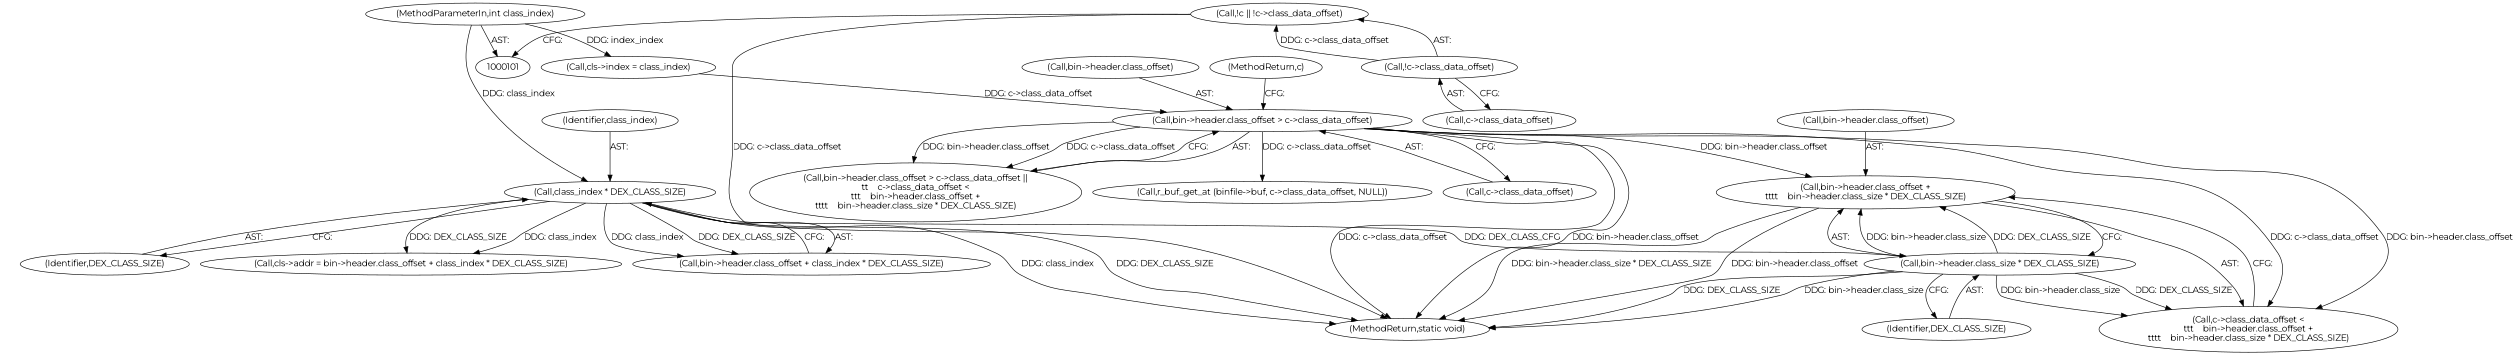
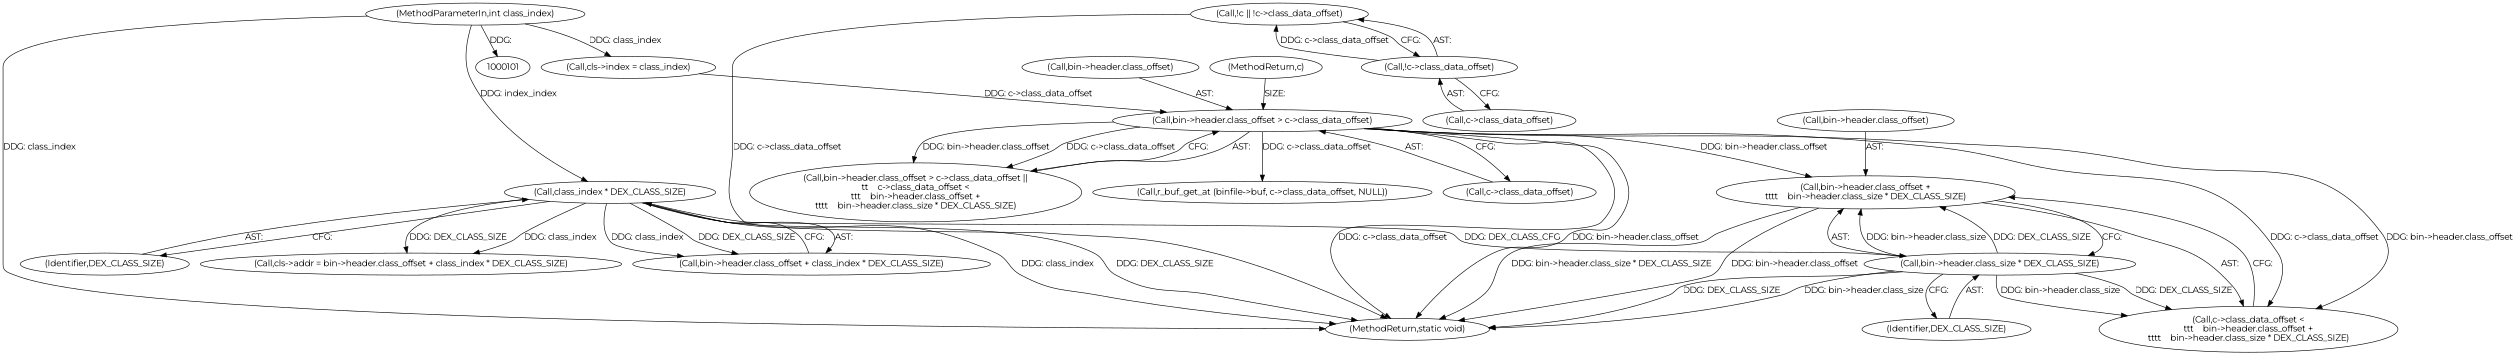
edge "(Call,!c || !c->class_data_offset)" -> "1000101": now "(Call,!c || !c->class_data_offset)" -> "(Call,!c->class_data_offset)"
edge "(MethodParameterIn,int class_index)" -> "1000101": label "AST: " -> "DDG: "
edge "(MethodParameterIn,int class_index)" -> "(Call,cls->index = class_index)": label "DDG: index_index" -> "DDG: class_index"
edge "(MethodParameterIn,int class_index)" -> "(Call,class_index * DEX_CLASS_SIZE)": label "DDG: class_index" -> "DDG: index_index"
edge "(MethodReturn,c)" -> "(Call,bin->header.class_offset > c->class_data_offset)": label "CFG: " -> "SIZE: "
node "(Identifier,class_index)": removed
edge "(MethodParameterIn,int class_index)" -> "(MethodReturn,static void)": added, label "DDG: class_index"
